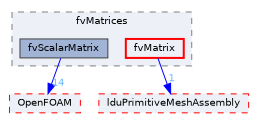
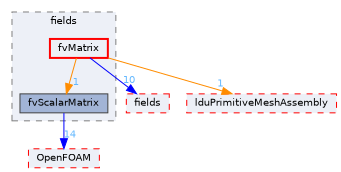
cluster "fvMatrices": label "fvMatrices" -> "fields"
edge "fvMatrix" -> "fvScalarMatrix": added
edge "fvMatrix" -> "lduPrimitiveMeshAssembly": color blue -> darkorange
node "fields": added
